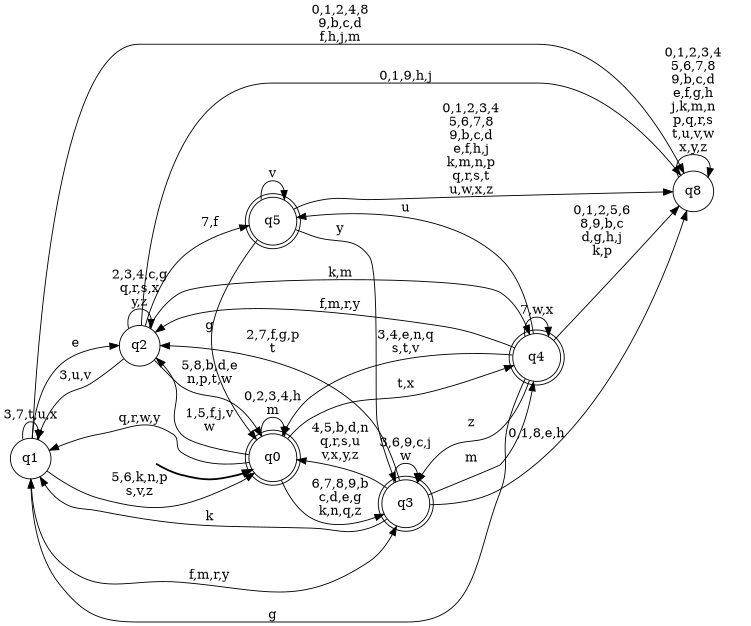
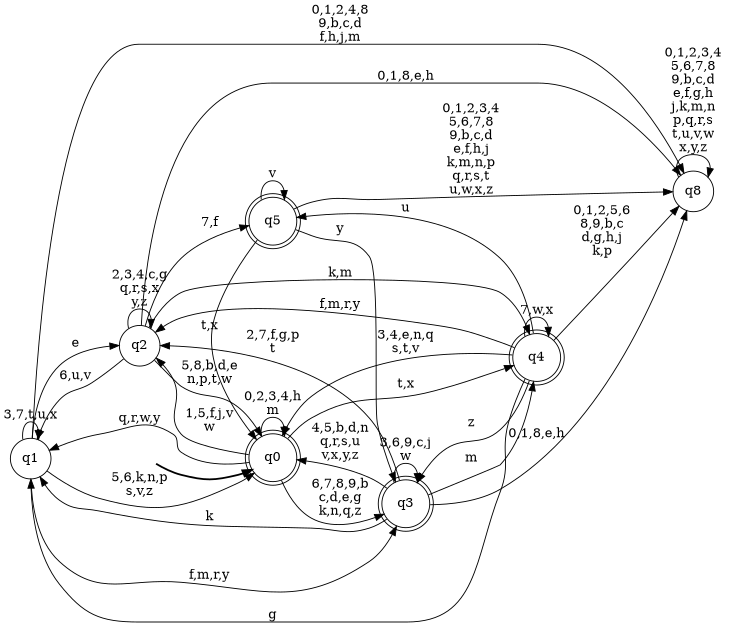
edge "q2" -> "q8": label "0,1,9,h,j" -> "0,1,8,e,h"
edge "q5" -> "q0": label "g" -> "t,x"
edge "q2" -> "q1": label "3,u,v" -> "6,u,v"
